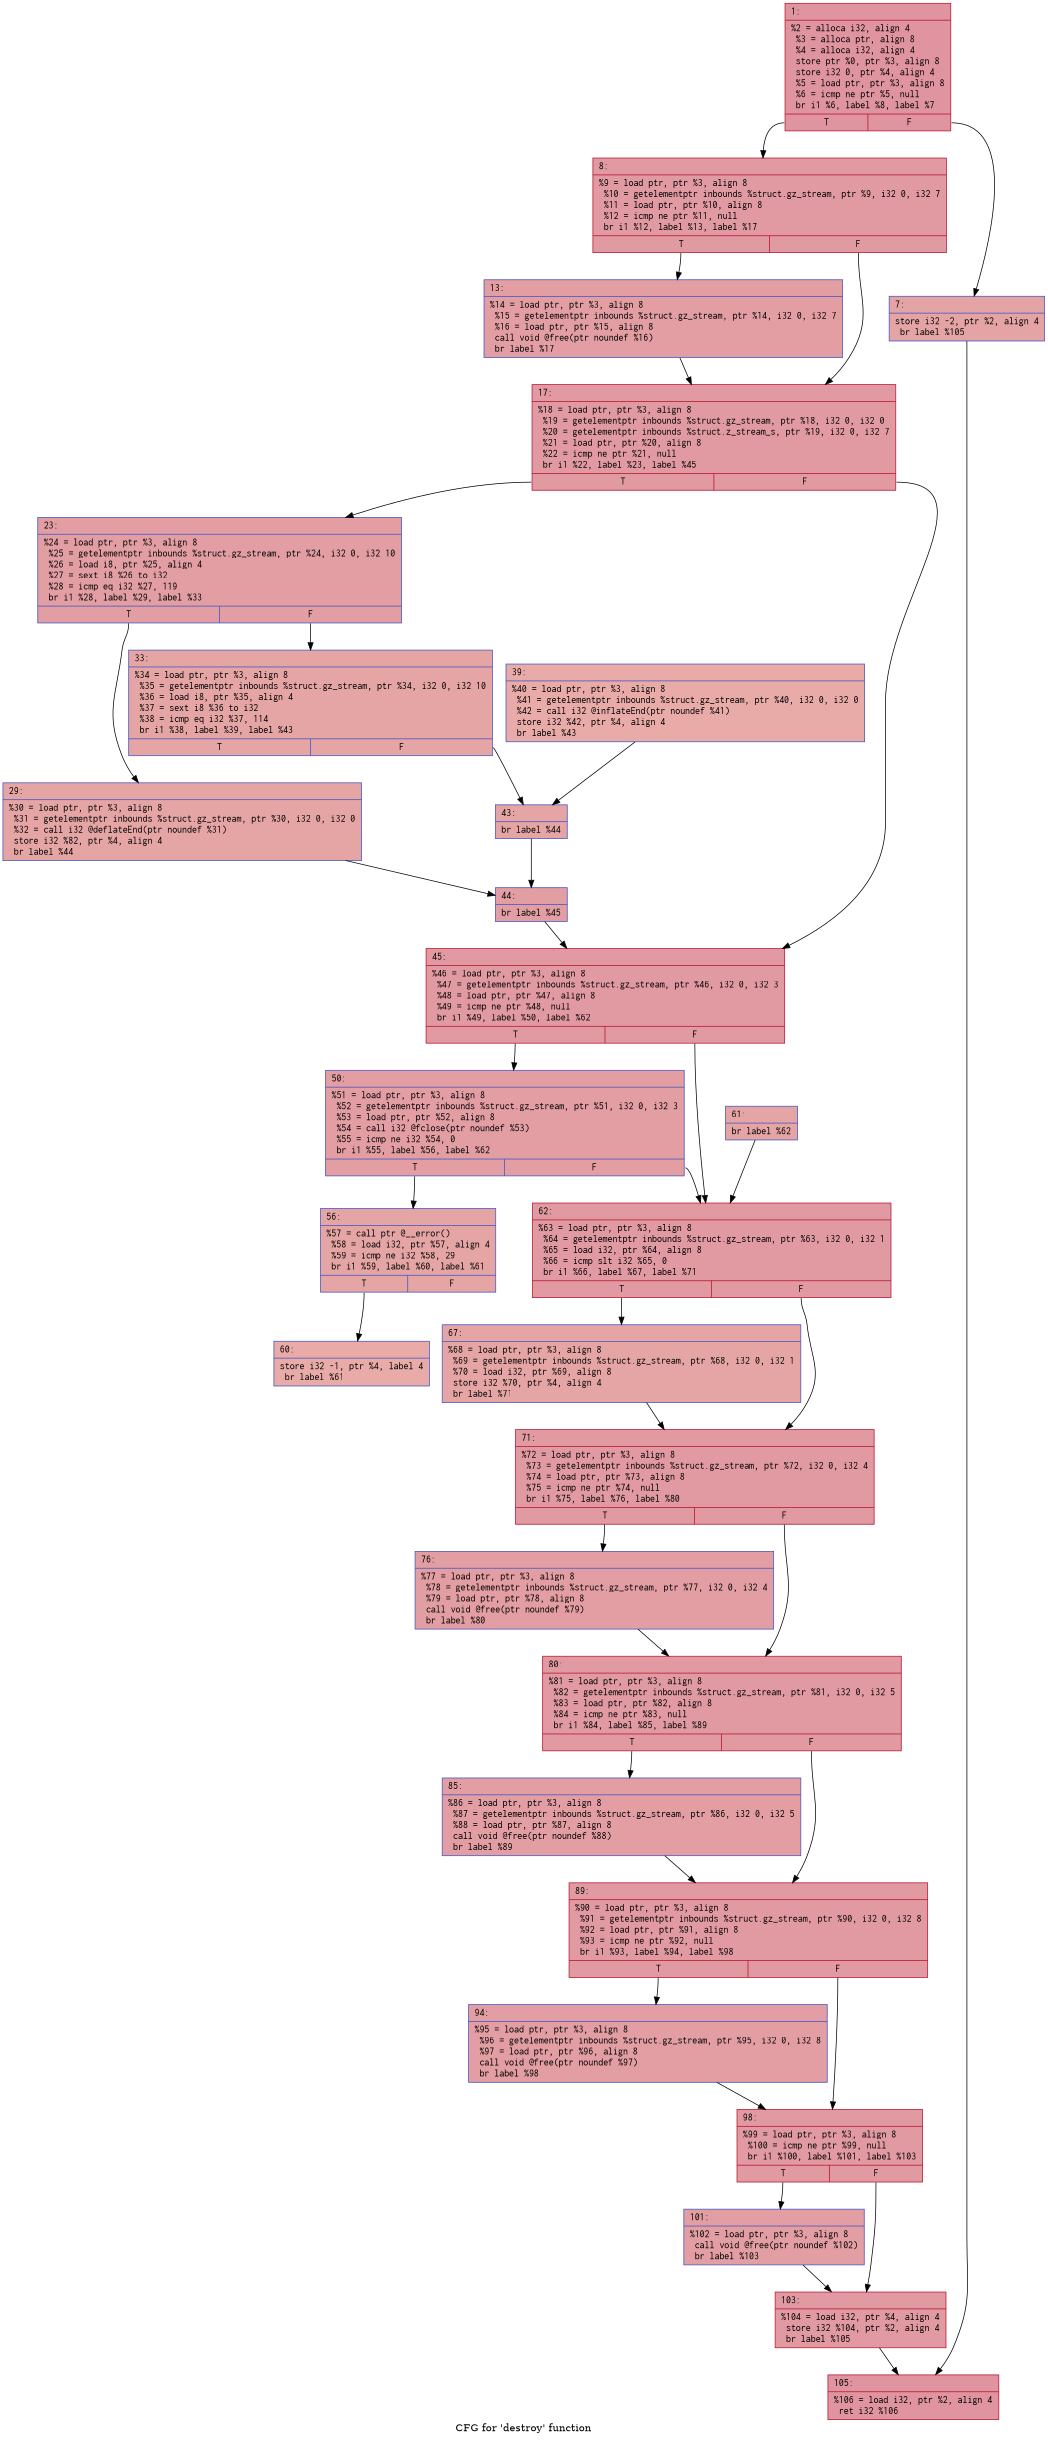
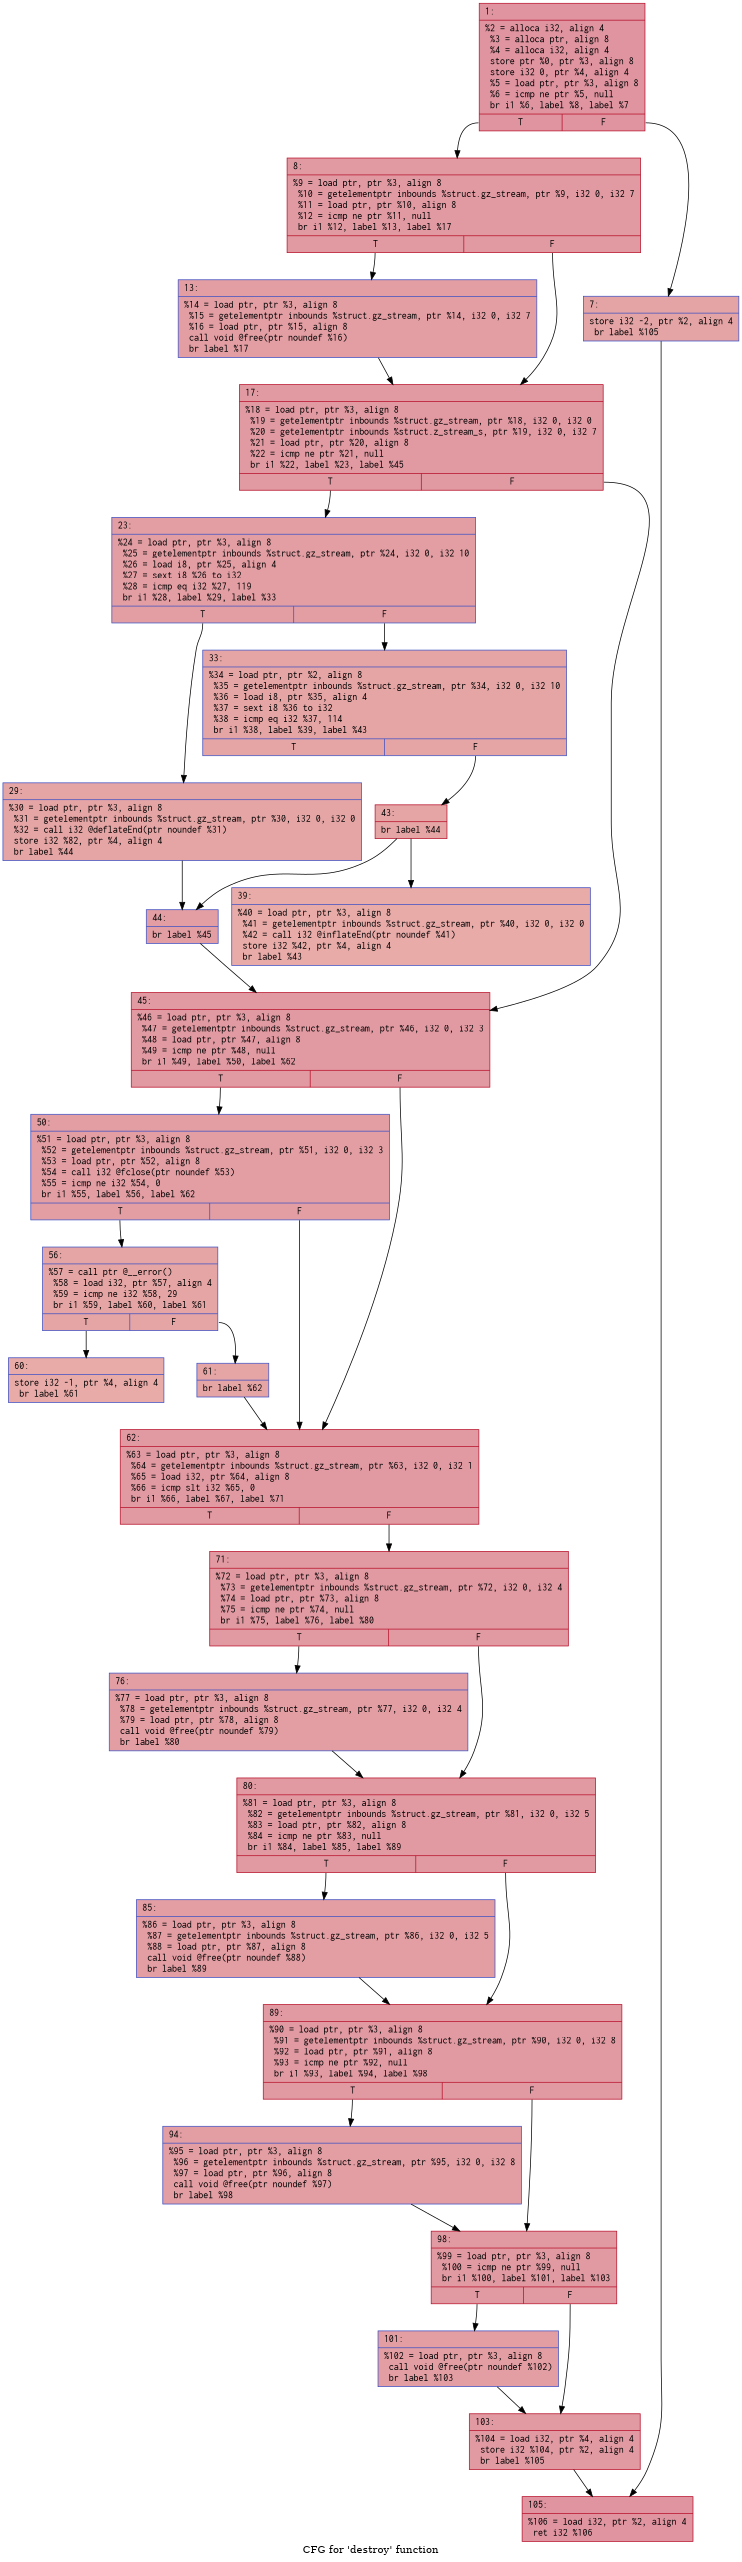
node "33:": text "%34 = load ptr, ptr %3, align 8" -> "%34 = load ptr, ptr %2, align 8"
edge "39:" -> "43:": reversed
node "43:": color #3d50c3ff -> #b70d28ff
edge "56:" -> "61:": added
node "67:": removed
node "60:": text "store i32 -1, ptr %4, label 4" -> "store i32 -1, ptr %4, align 4"
